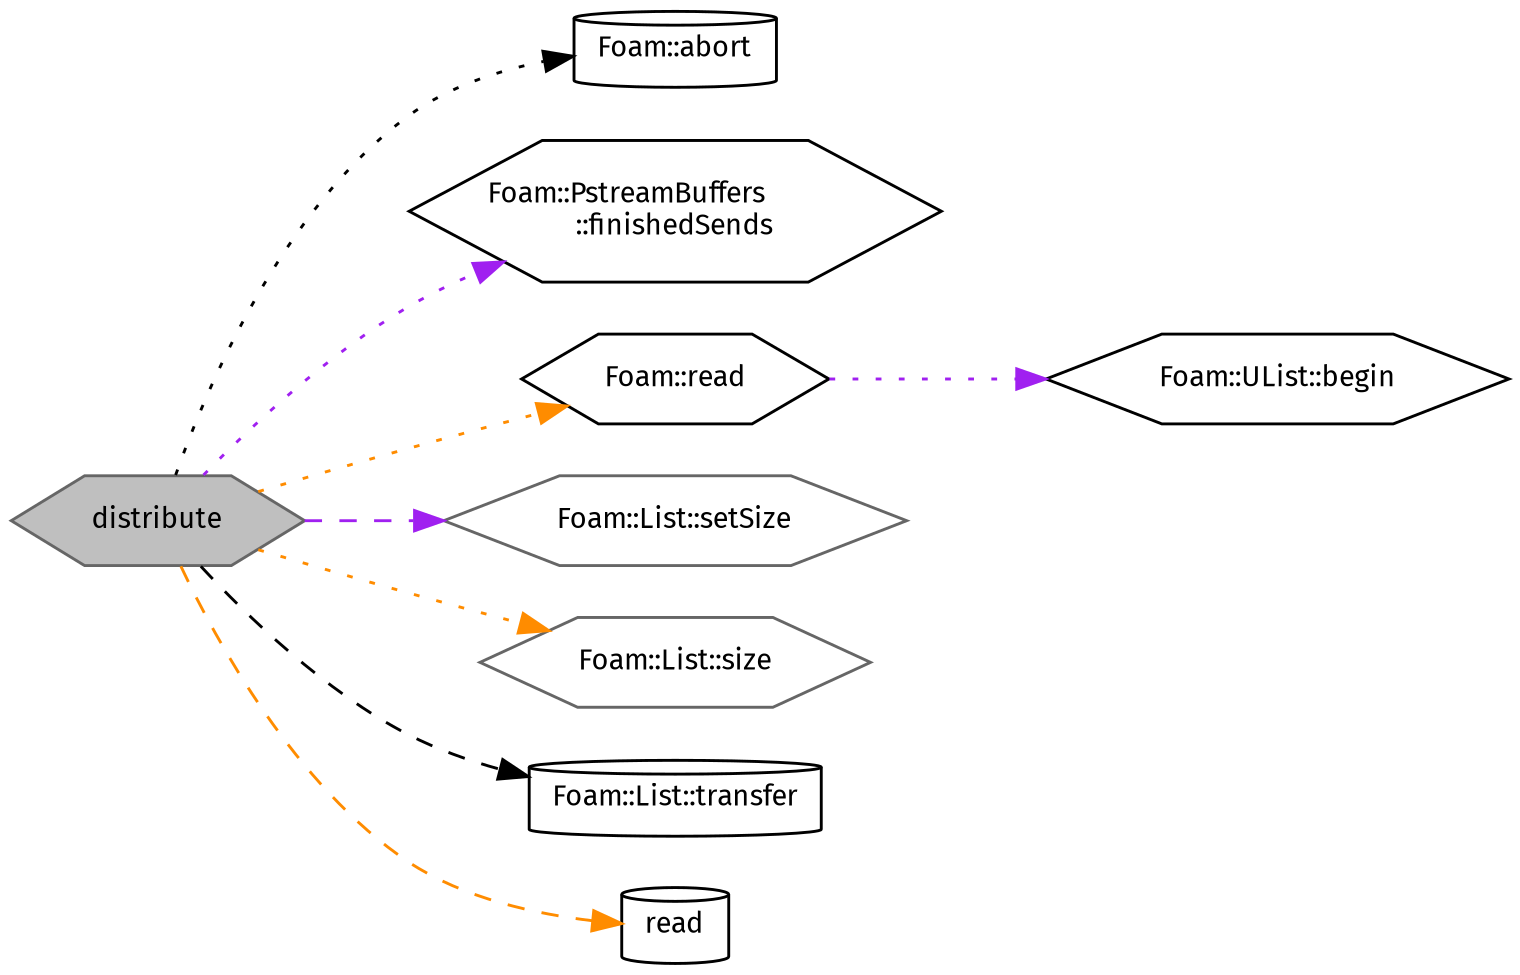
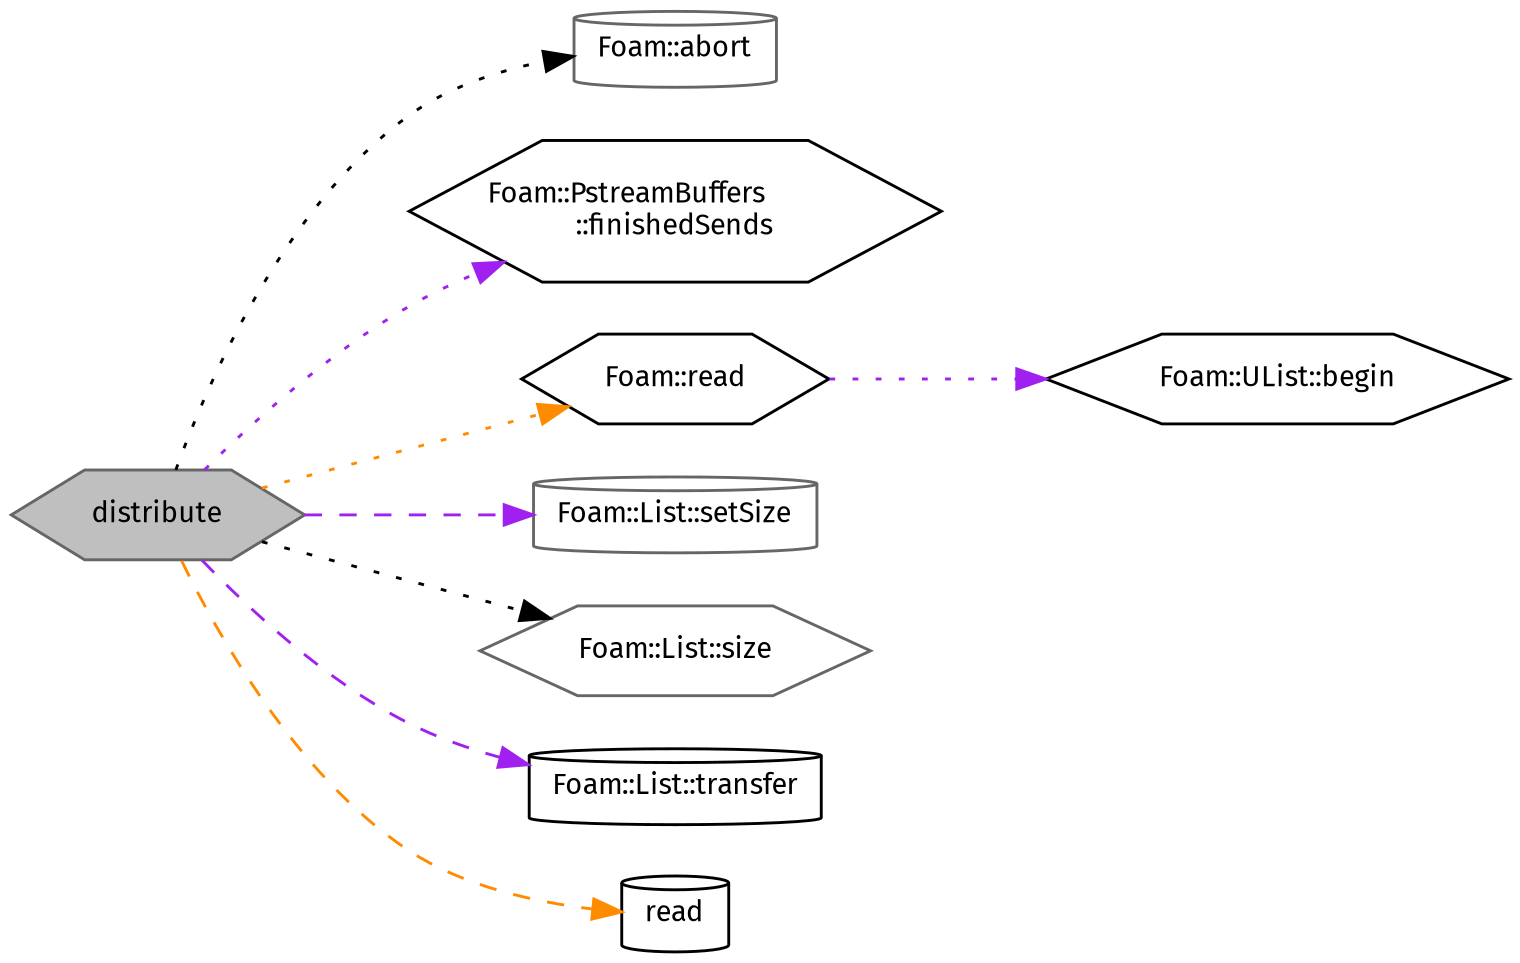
node "Foam::abort": color black -> gray40
node "Foam::List::setSize": shape hexagon -> cylinder
edge "distribute" -> "Foam::List::size": color darkorange -> black
edge "distribute" -> "Foam::List::transfer": color black -> purple
